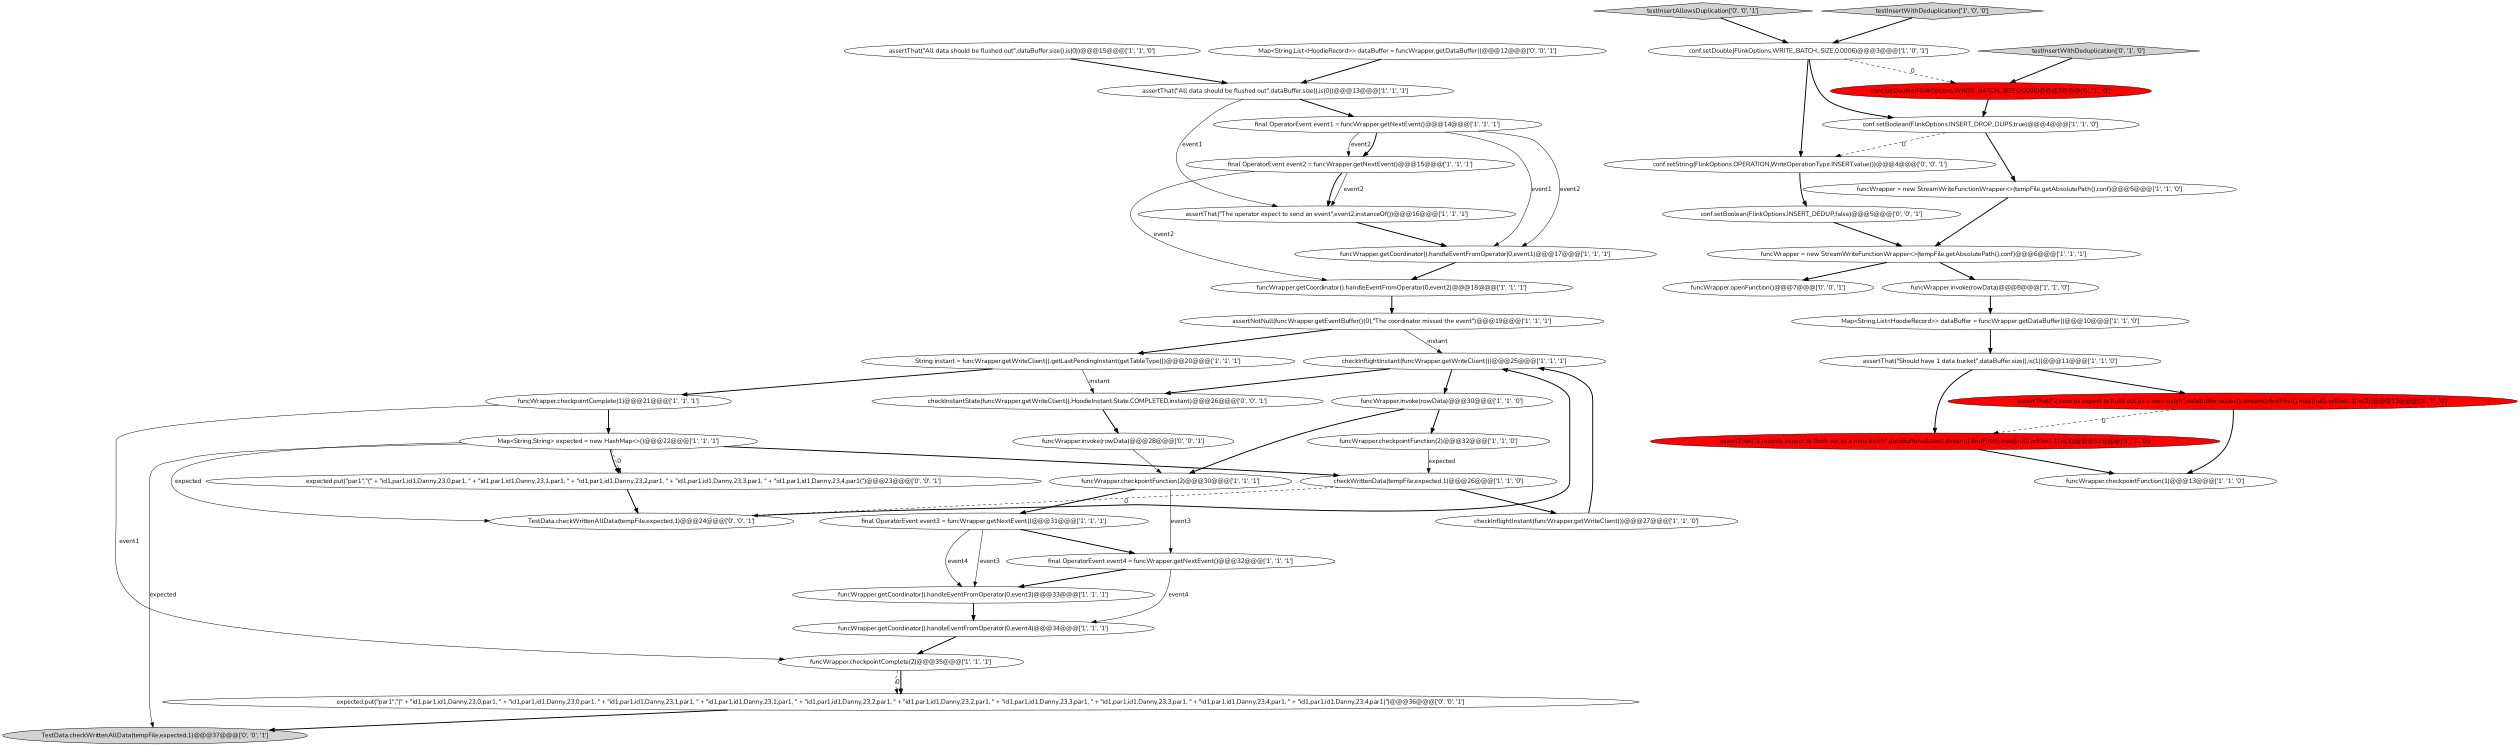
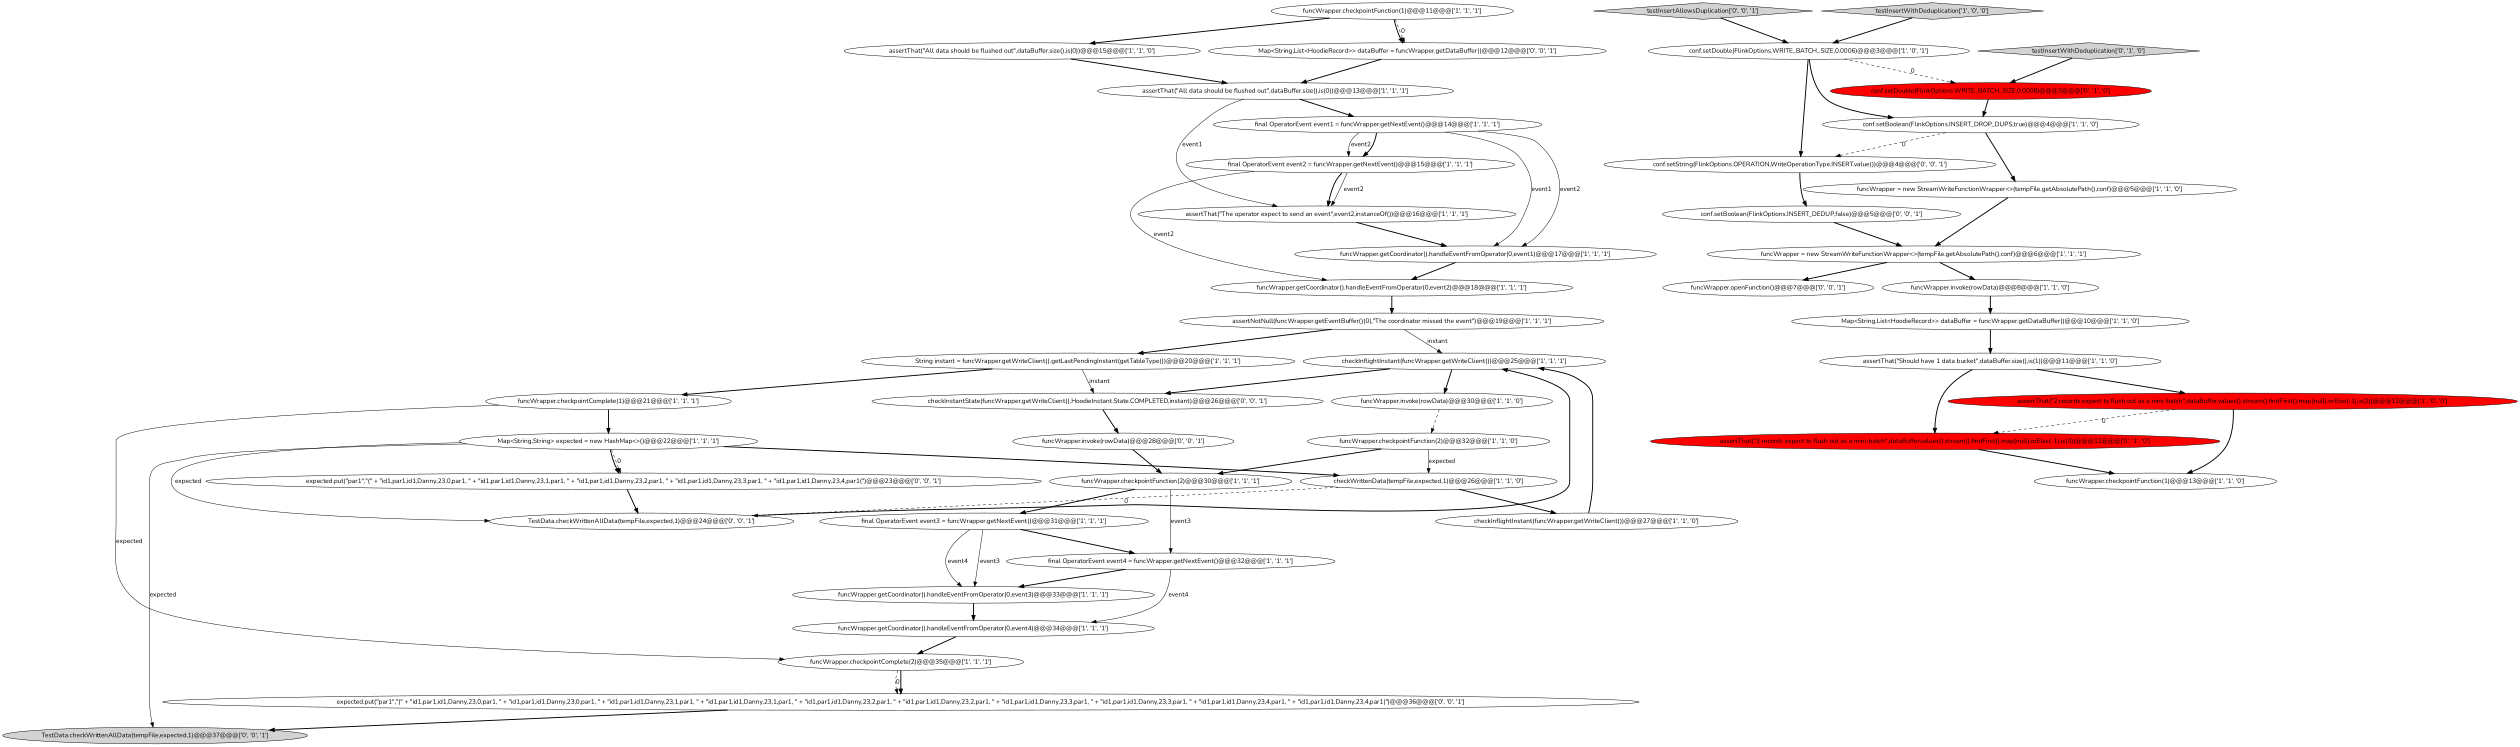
node "funcWrapper.checkpointFunction(1)@@@11@@@['1', '1', '1']": added
edge "funcWrapper.invoke(rowData)@@@30@@@['1', '1', '0']" -> "funcWrapper.checkpointFunction(2)@@@32@@@['1', '1', '0']": style bold -> dashed
edge "funcWrapper.invoke(rowData)@@@30@@@['1', '1', '0']" -> "funcWrapper.checkpointFunction(2)@@@30@@@['1', '1', '1']": now "funcWrapper.checkpointFunction(2)@@@32@@@['1', '1', '0']" -> "funcWrapper.checkpointFunction(2)@@@30@@@['1', '1', '1']"
edge "funcWrapper.invoke(rowData)@@@28@@@['0', '0', '1']" -> "funcWrapper.checkpointFunction(2)@@@30@@@['1', '1', '1']": style solid -> bold
edge "funcWrapper.checkpointComplete(1)@@@21@@@['1', '1', '1']" -> "funcWrapper.checkpointComplete(2)@@@35@@@['1', '1', '1']": label "event1" -> "expected"
